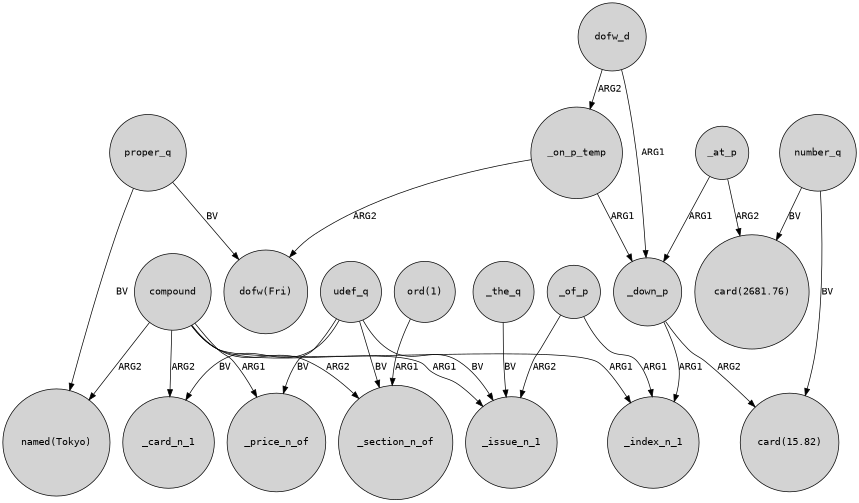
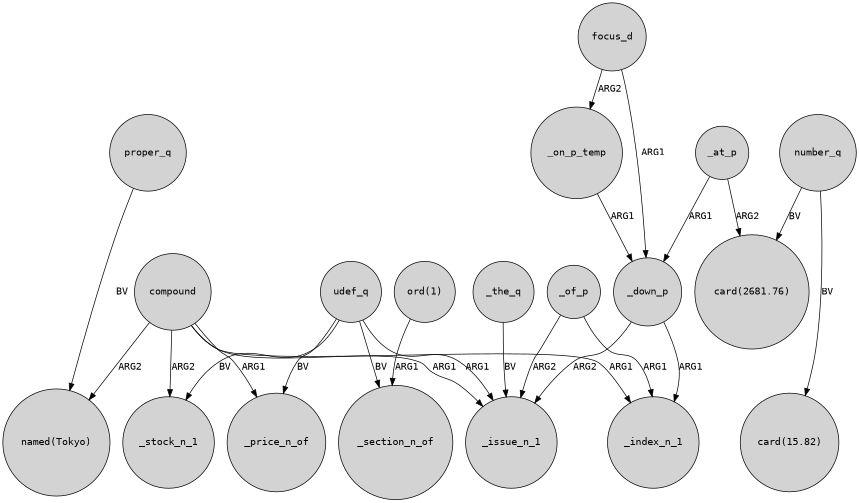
node "dofw_d": label "dofw_d" -> "focus_d"
node "dofw(Fri)": removed
edge "_down_p" -> "card(15.82)": now "_down_p" -> "_issue_n_1"
edge "compound" -> "_section_n_of": removed, label "ARG2"
edge "udef_q" -> "_issue_n_1": label "BV" -> "ARG1"
node "_card_n_1": label "_card_n_1" -> "_stock_n_1"
